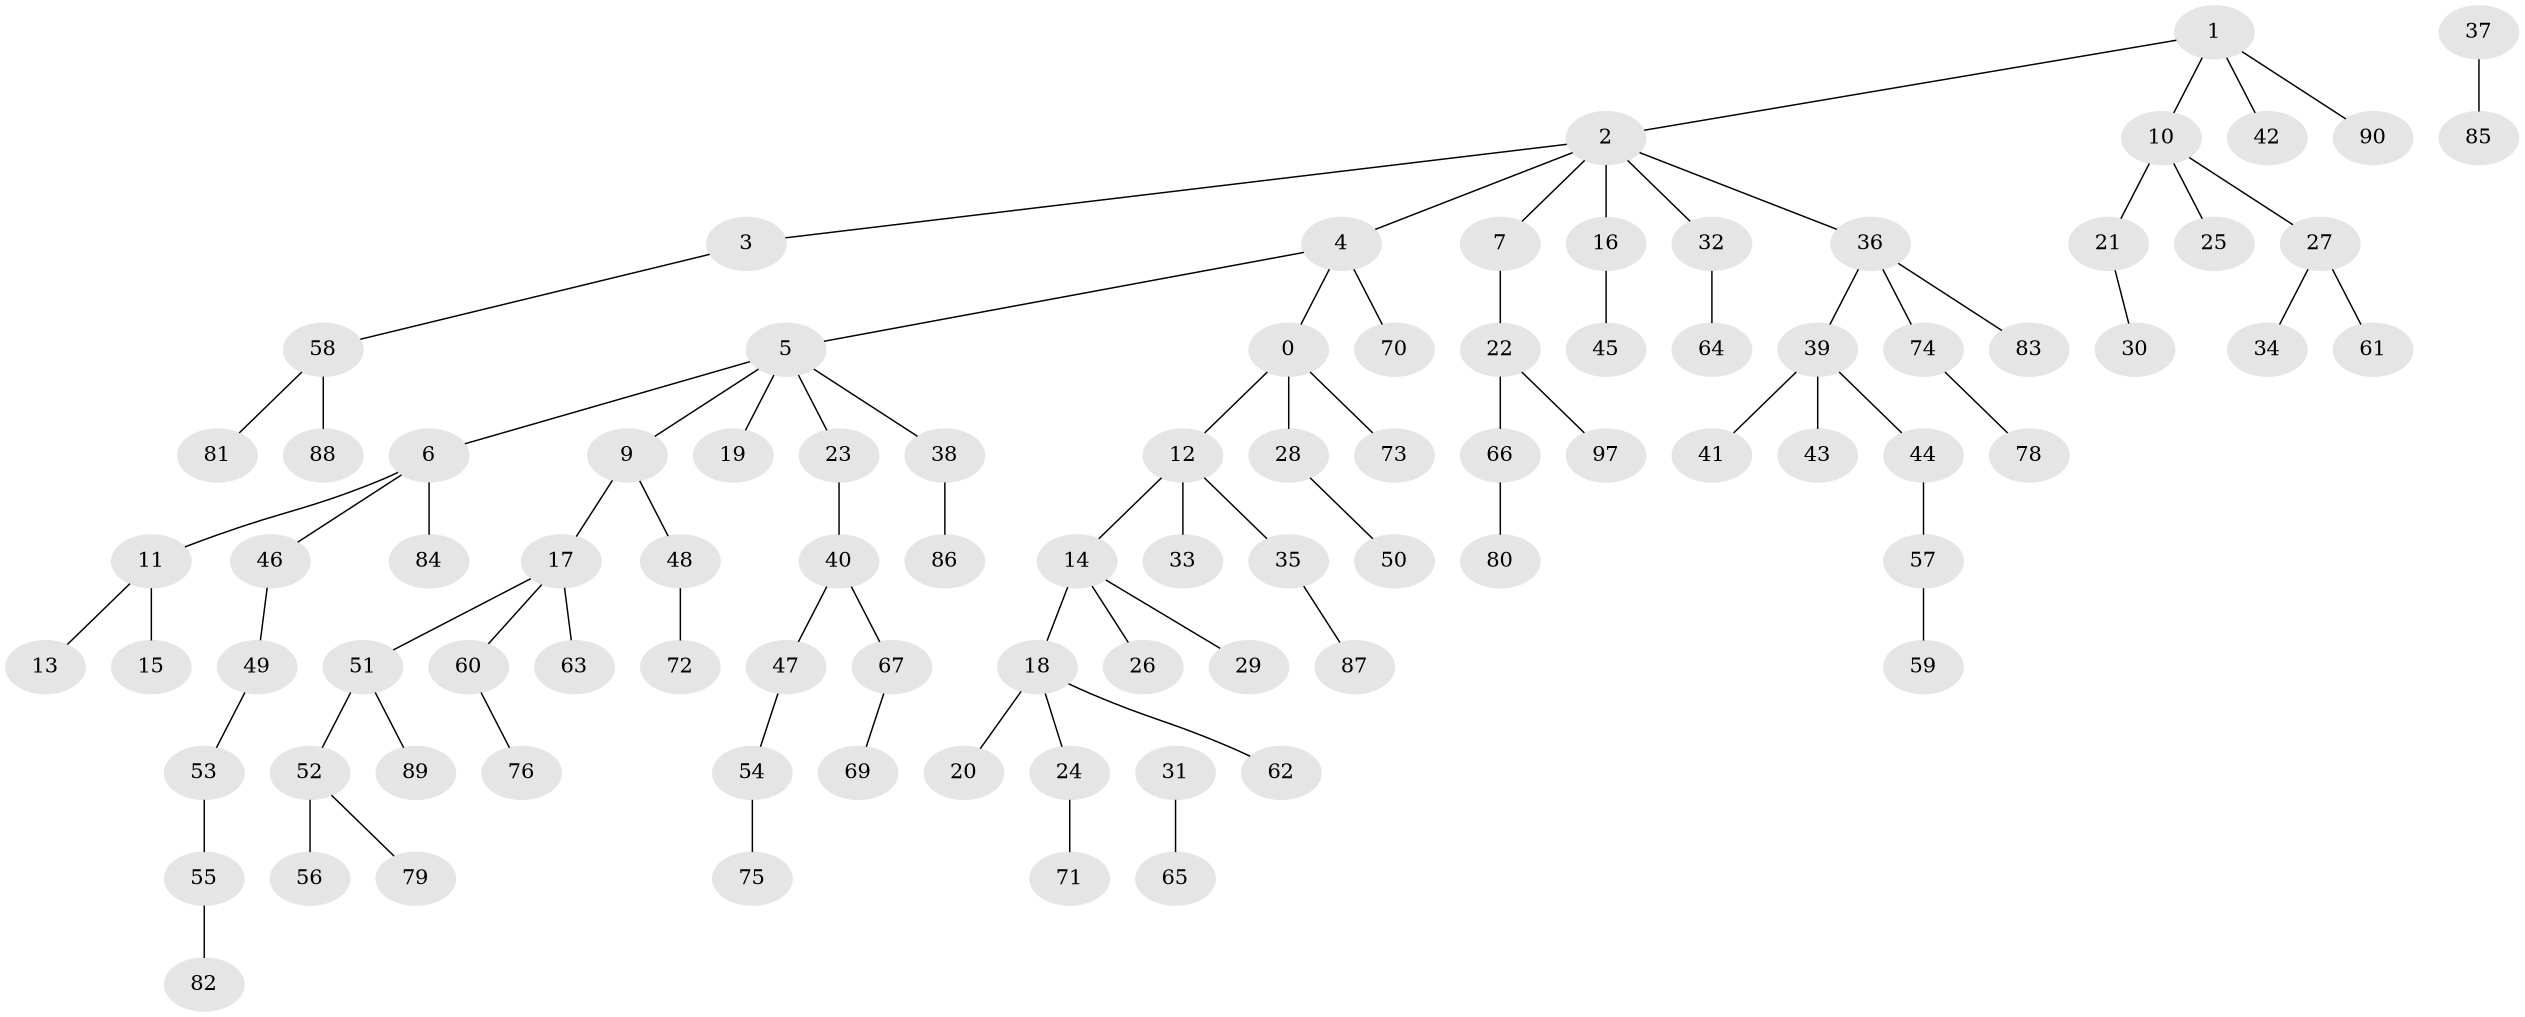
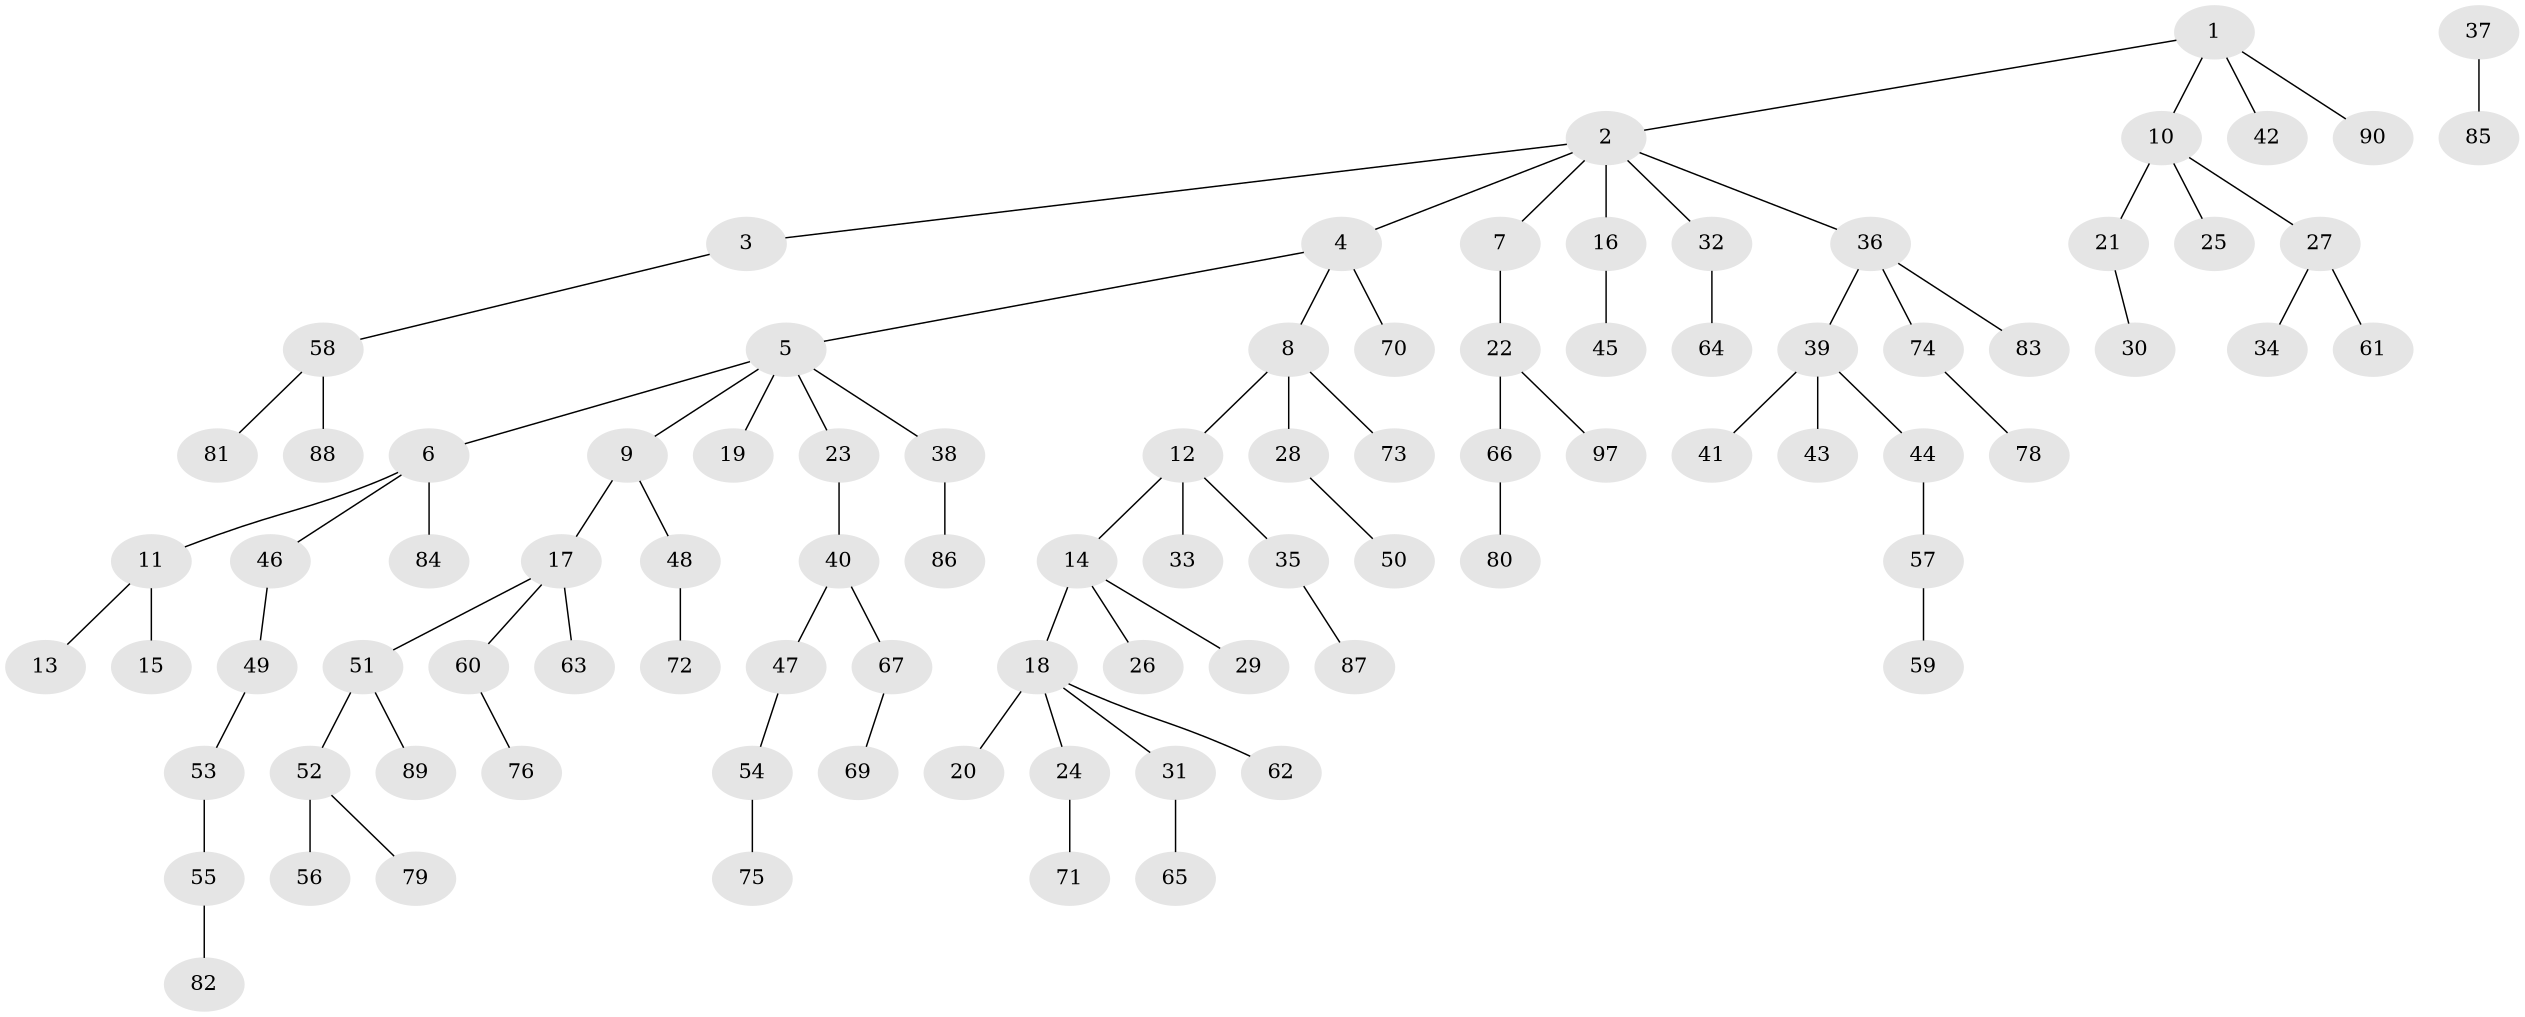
node "0": label "0" -> "8"
edge "18" -- "31": added
